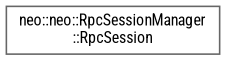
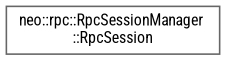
node "neo::neo::RpcSessionManager ::RpcSession": label "neo::neo::RpcSessionManager ::RpcSession" -> "neo::rpc::RpcSessionManager ::RpcSession"
